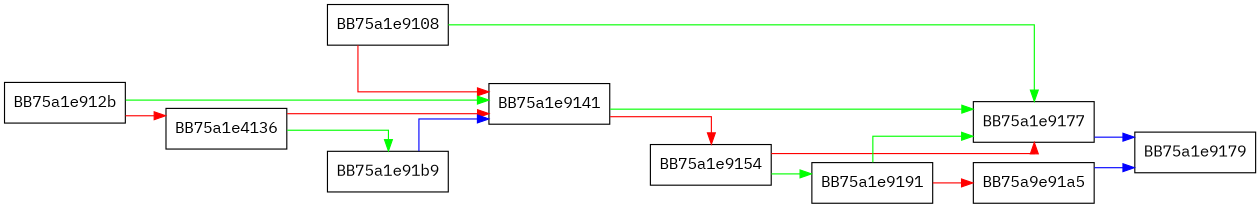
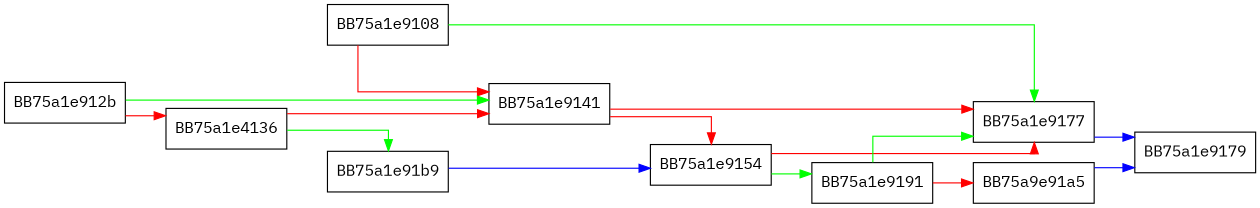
edge "BB75a1e9141" -> "BB75a1e9177": color green -> red
edge "BB75a1e91b9" -> "BB75a1e9141": now "BB75a1e91b9" -> "BB75a1e9154"
